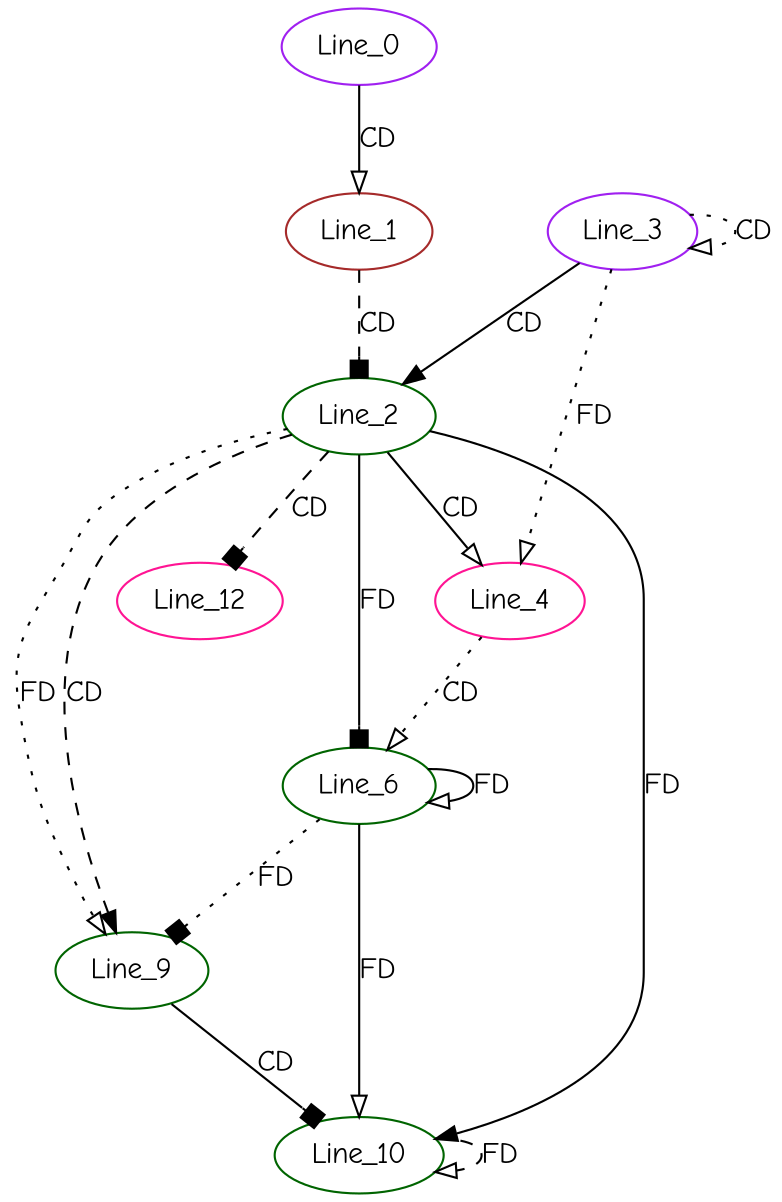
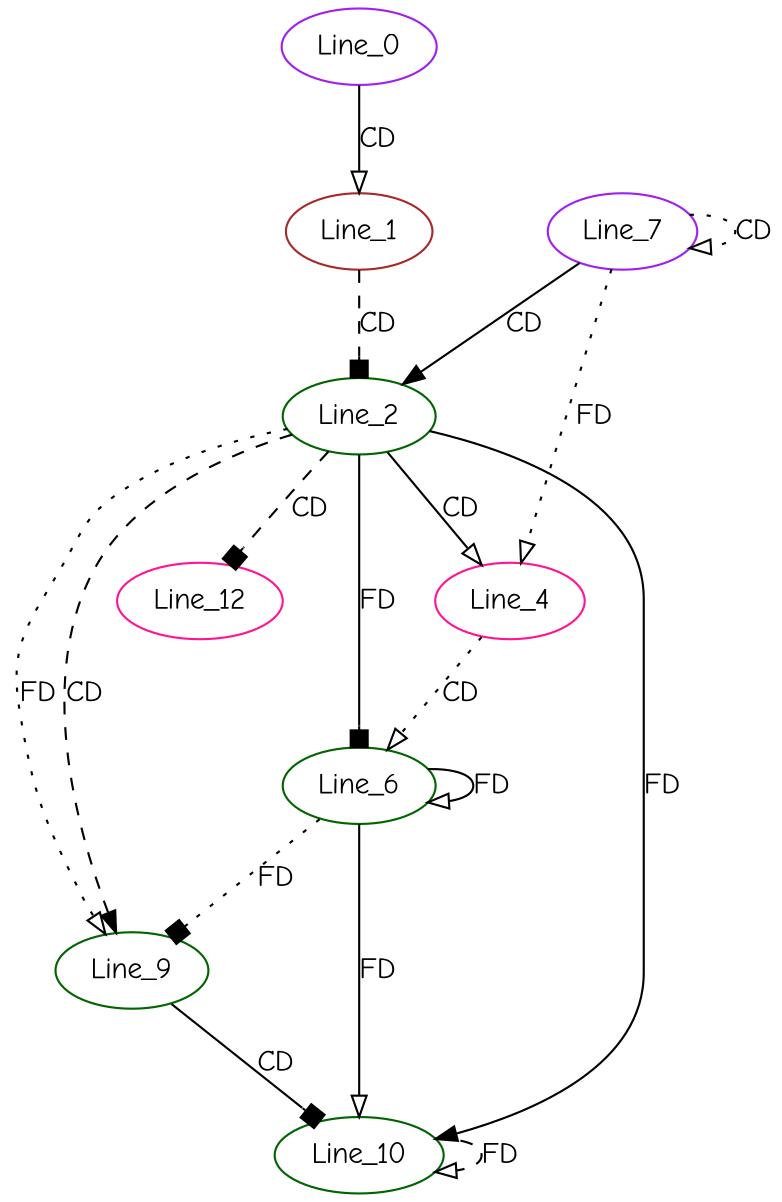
node "Line_3": label "Line_3" -> "Line_7"
